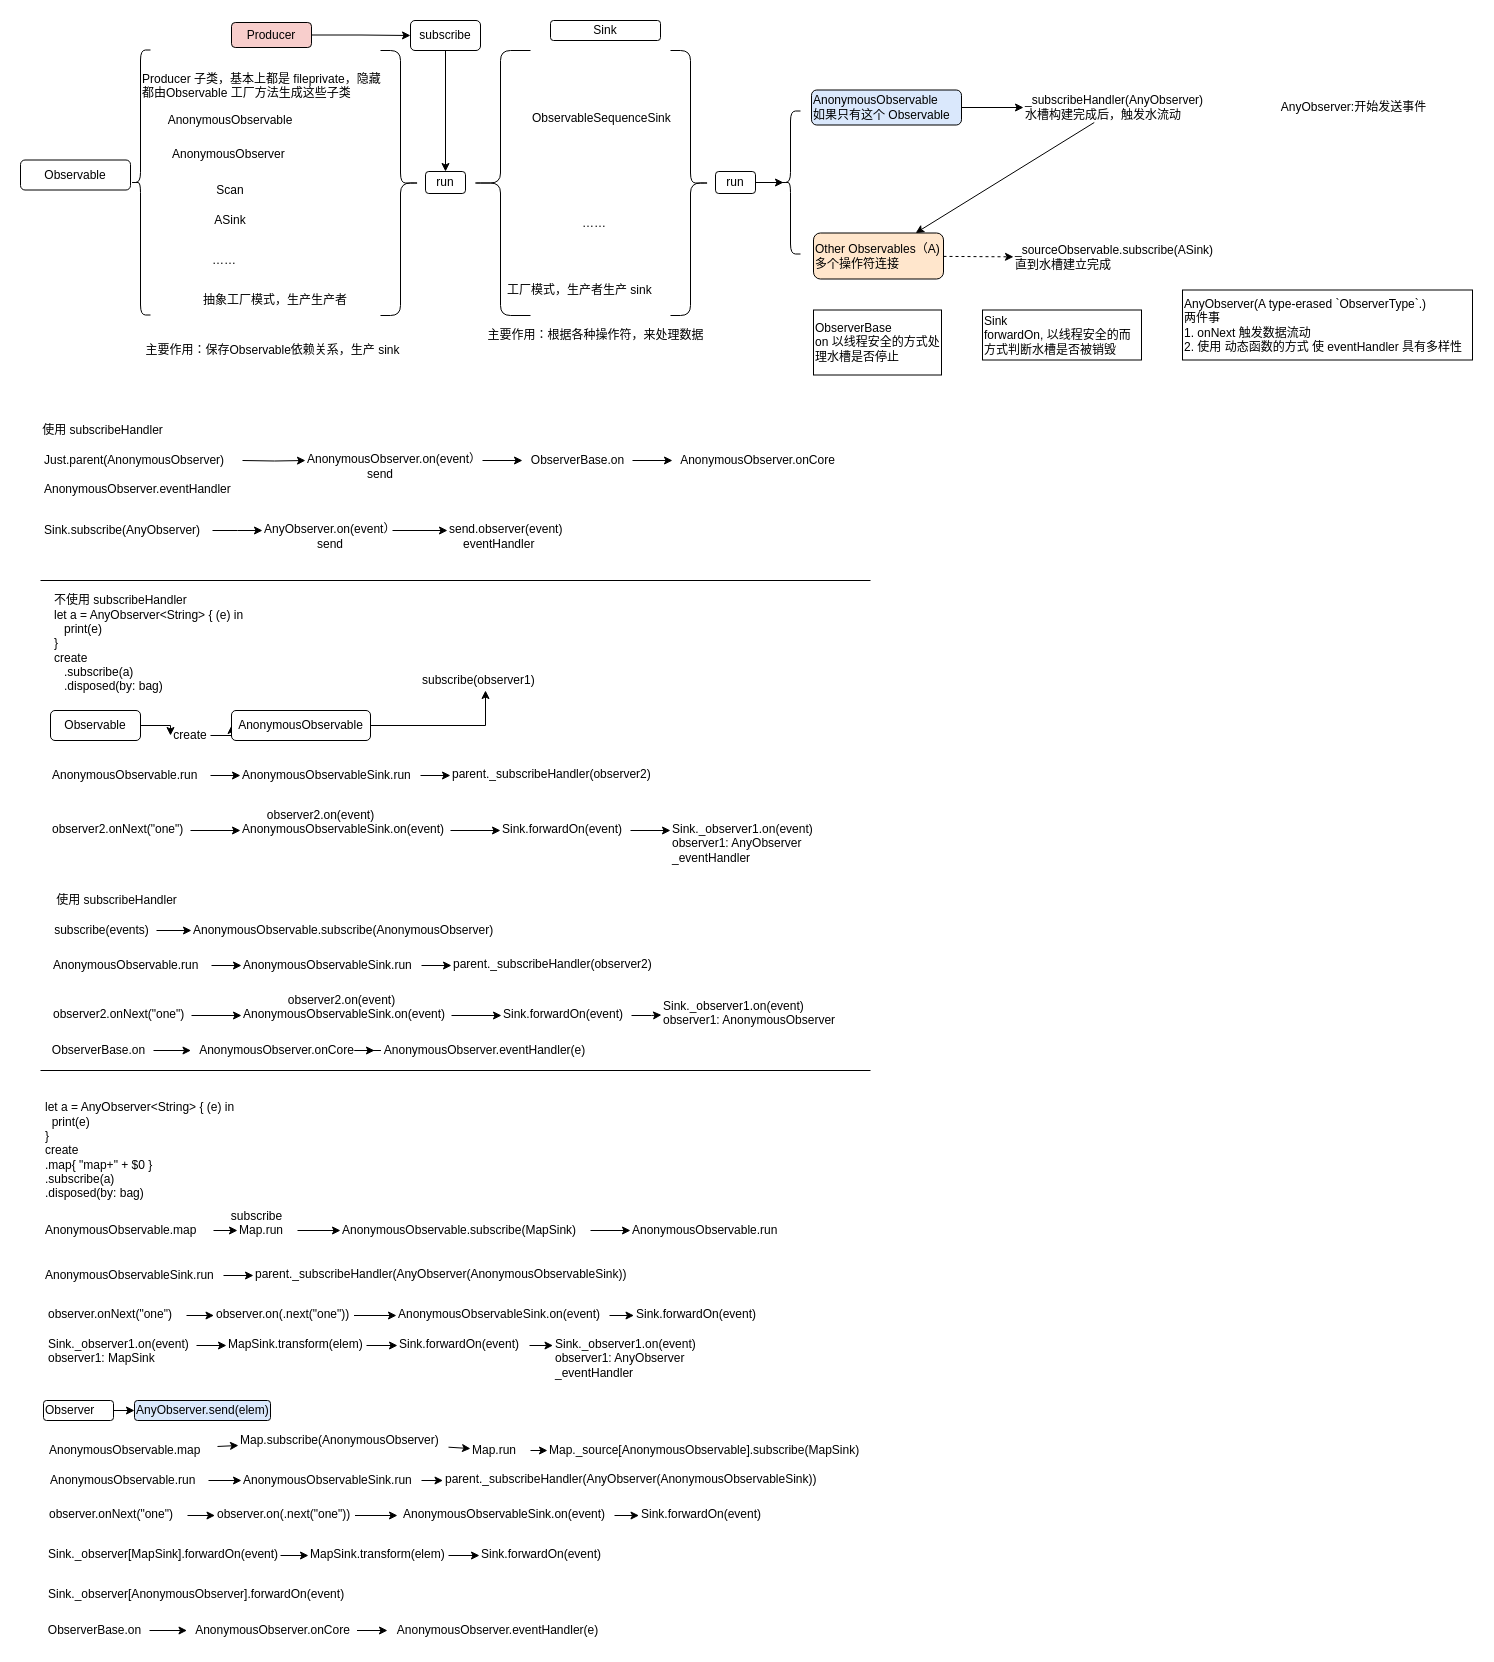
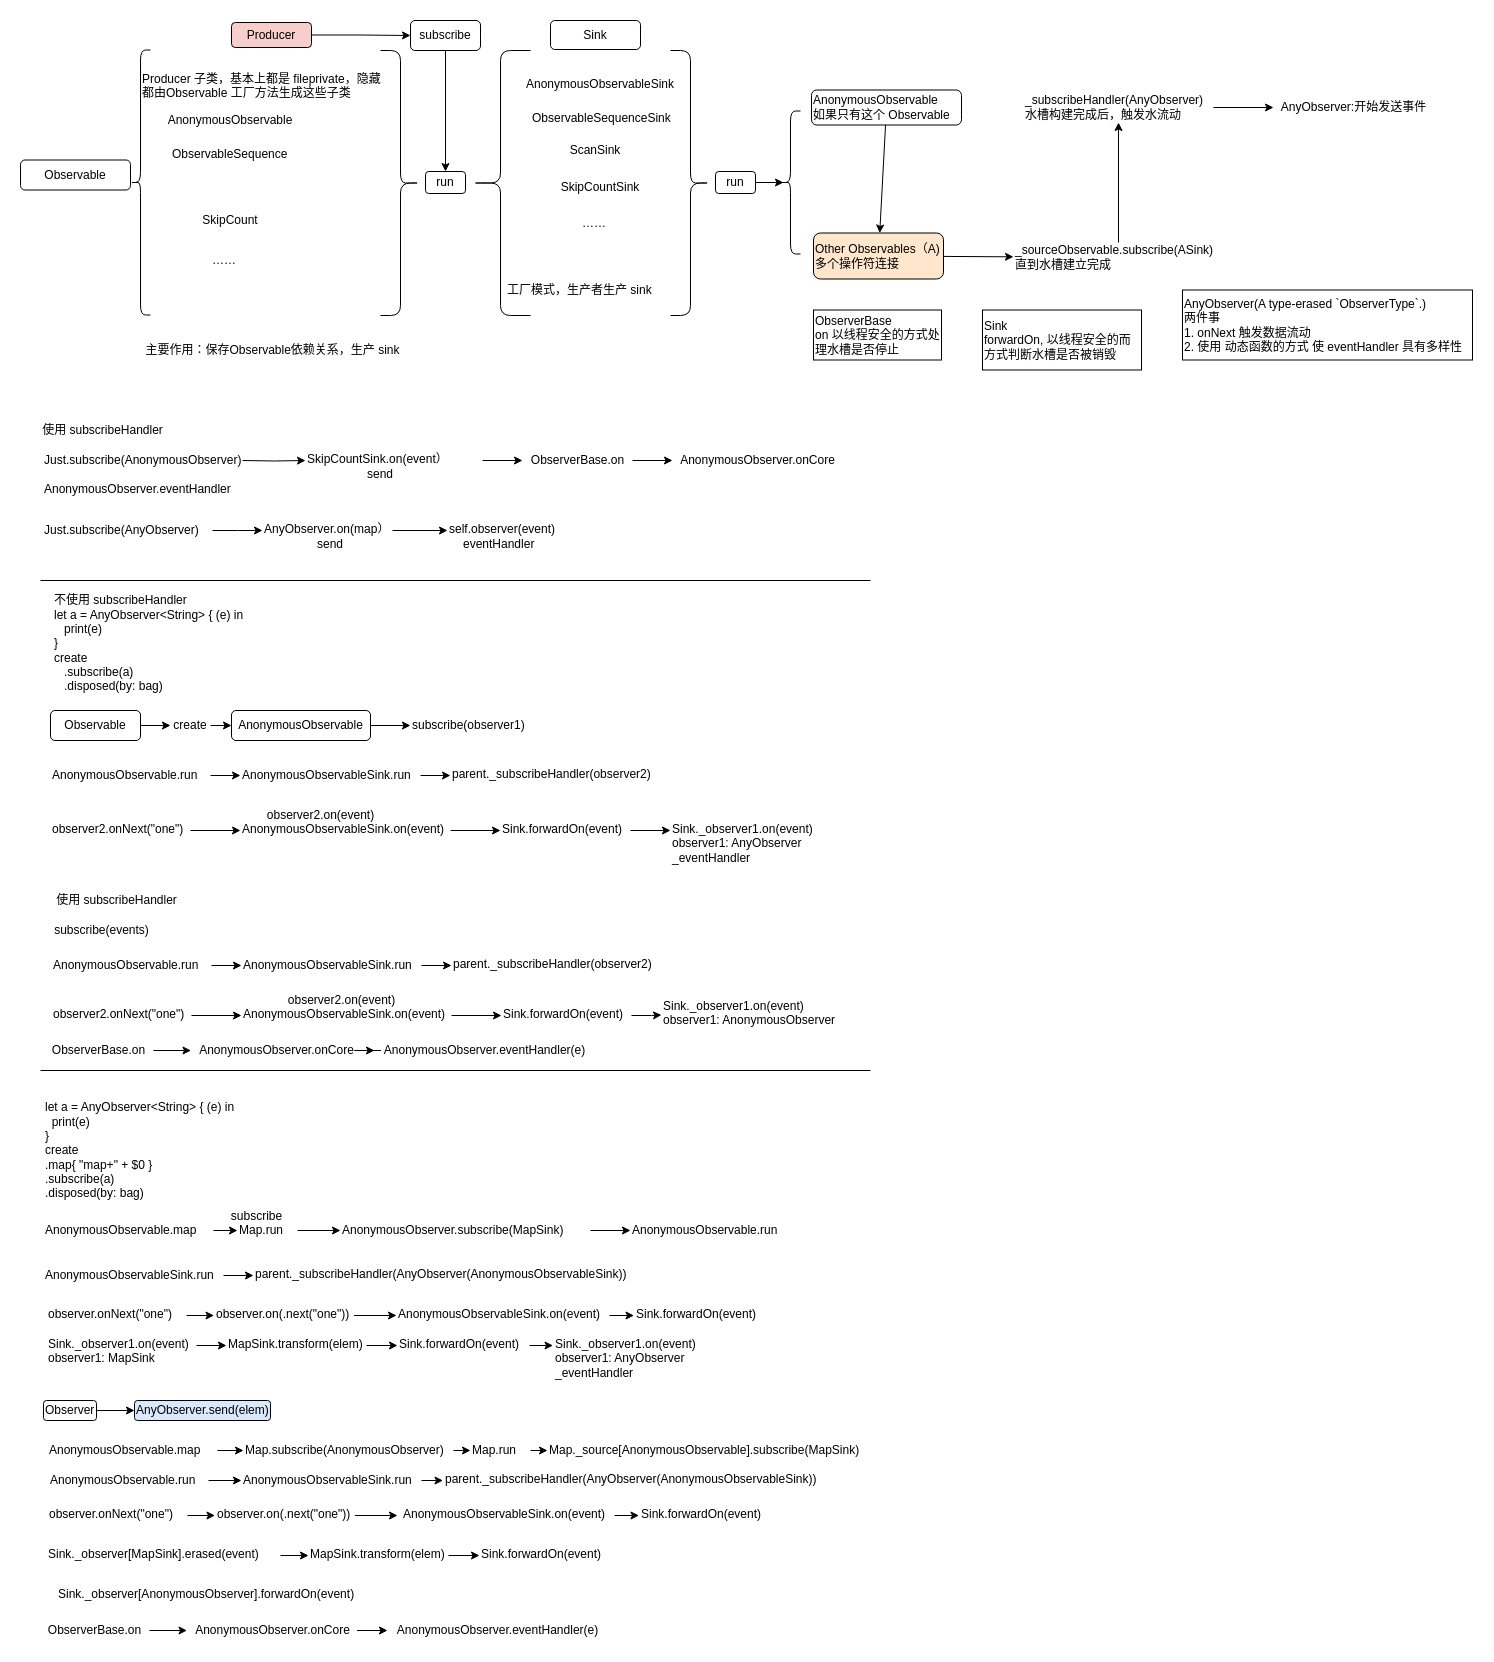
node "Sink": size 110x20 -> 90x29
node "AnonymousObservableSink": added
node "AnonymousObservable 如果只有这个 Observable": fillcolor #dae8fc -> #ffffff
edge "AnonymousObservable 如果只有这个 Observable" -> "_subscribeHandler(AnyObserver) 水槽构建完成后，触发水流动": now "AnonymousObservable 如果只有这个 Observable" -> "Other Observables（A) 多个操作符连接"
node "ScanSink": added
node "AnonymousObserver": label "AnonymousObserver" -> "ObservableSequence"
edge "_subscribeHandler(AnyObserver) 水槽构建完成后，触发水流动" -> "Other Observables（A) 多个操作符连接": now "_subscribeHandler(AnyObserver) 水槽构建完成后，触发水流动" -> "AnyObserver:开始发送事件"
edge "_sourceObservable.subscribe(ASink) 直到水槽建立完成" -> "_subscribeHandler(AnyObserver) 水槽构建完成后，触发水流动": added
node "SkipCountSink": added
node "Scan": removed
node "ASink": label "ASink" -> "SkipCount"
edge "Other Observables（A) 多个操作符连接" -> "_sourceObservable.subscribe(ASink) 直到水槽建立完成": style dashed -> solid
node "抽象工厂模式，生产生产者": removed
node "主要作用：根据各种操作符，来处理数据": removed
node "Sink forwardOn, 以线程安全的而方式判断水槽是否被销毁": size 159x50 -> 159x60
node "ObserverBase on 以线程安全的方式处理水槽是否停止": size 128x65 -> 128x50
node "AnonymousObserver.on(event）": label "AnonymousObserver.on(event）" -> "SkipCountSink.on(event）"
node "Just.parent(AnonymousObserver)": label "Just.parent(AnonymousObserver)" -> "Just.subscribe(AnonymousObserver)"
node "AnyObserver.on(event）": label "AnyObserver.on(event）" -> "AnyObserver.on(map）"
node "send.observer(event)": label "send.observer(event)" -> "self.observer(event)"
node "Sink.subscribe(AnyObserver)": label "Sink.subscribe(AnyObserver)" -> "Just.subscribe(AnyObserver)"
node "subscribe(observer1)": moved (486, 681) -> (476, 726)
node "create": moved (191, 736) -> (191, 726)
edge "subscribe(events)" -> "AnonymousObservable.subscribe(AnonymousObserver)": removed
node "AnonymousObservable.subscribe(AnonymousObserver)": removed
node "AnonymousObservable.subscribe(MapSink)": label "AnonymousObservable.subscribe(MapSink)" -> "AnonymousObserver.subscribe(MapSink)"
node "Observer": size 70x20 -> 53x20
node "Map.subscribe(AnonymousObserver)": moved (344, 1441) -> (349, 1451)
node "Sink._observer[MapSink].forwardOn(event)": label "Sink._observer[MapSink].forwardOn(event)" -> "Sink._observer[MapSink].erased(event)"
node "Sink._observer[AnonymousObserver].forwardOn(event)": moved (199, 1596) -> (209, 1596)
